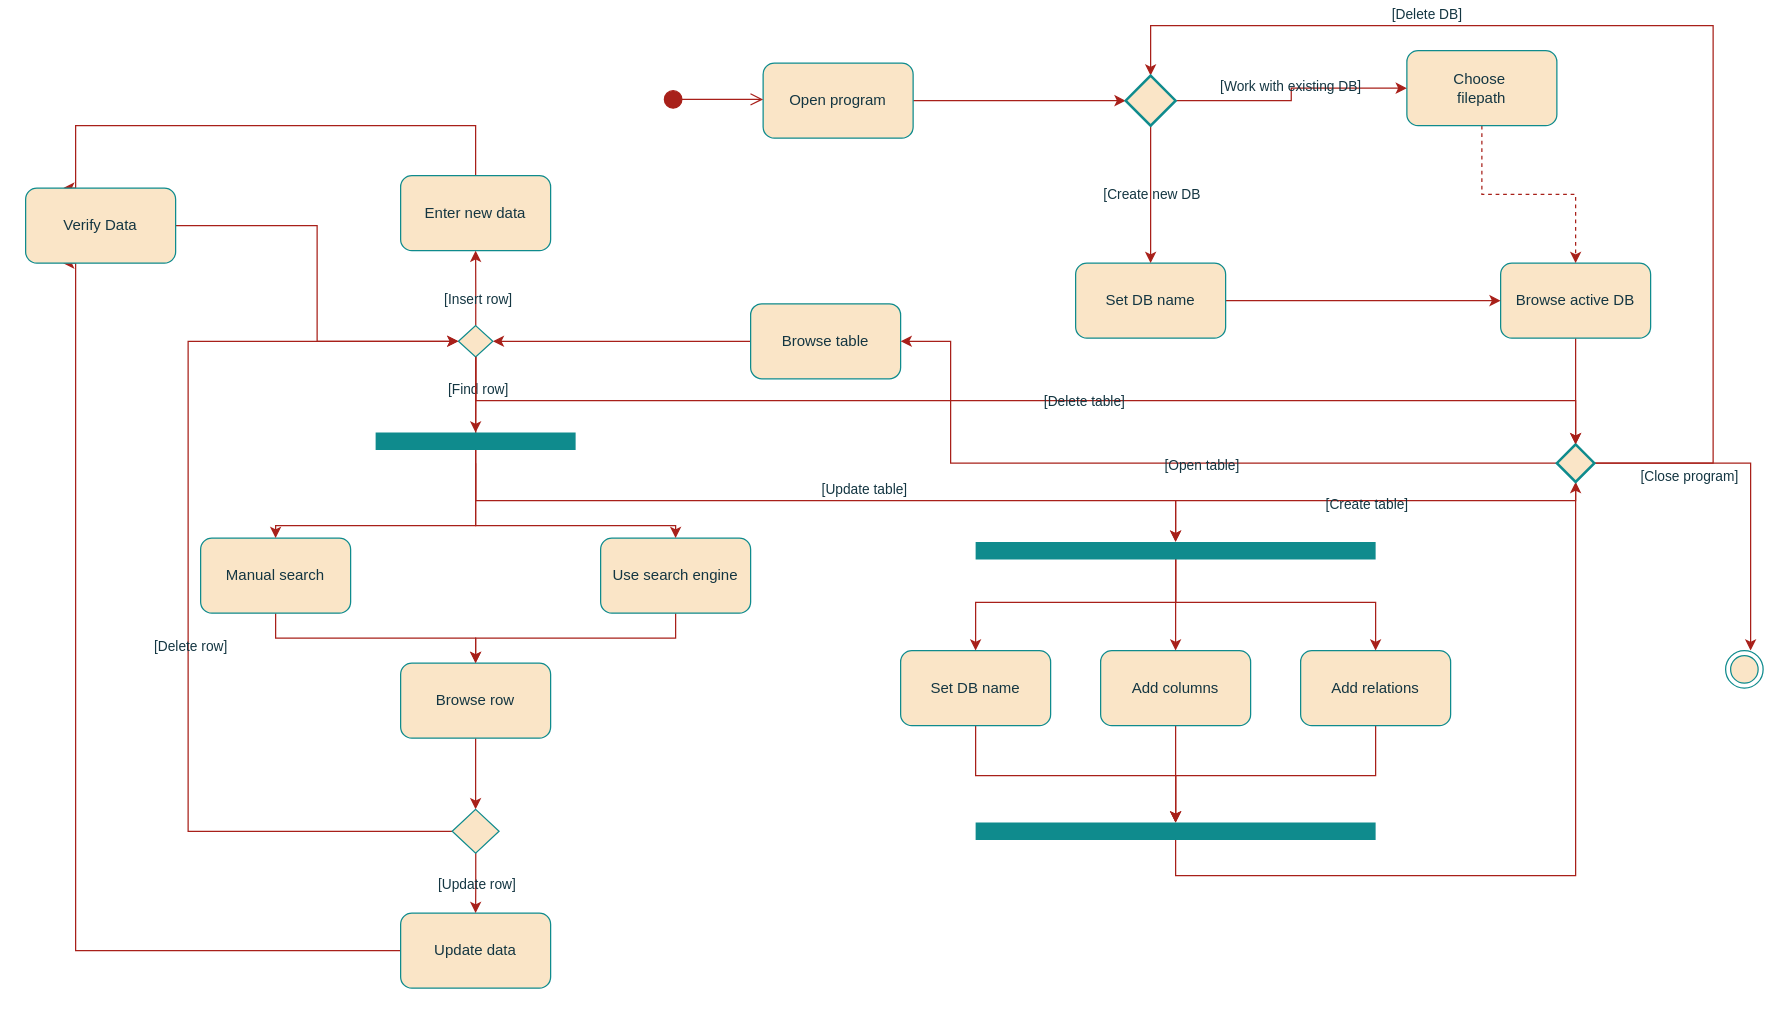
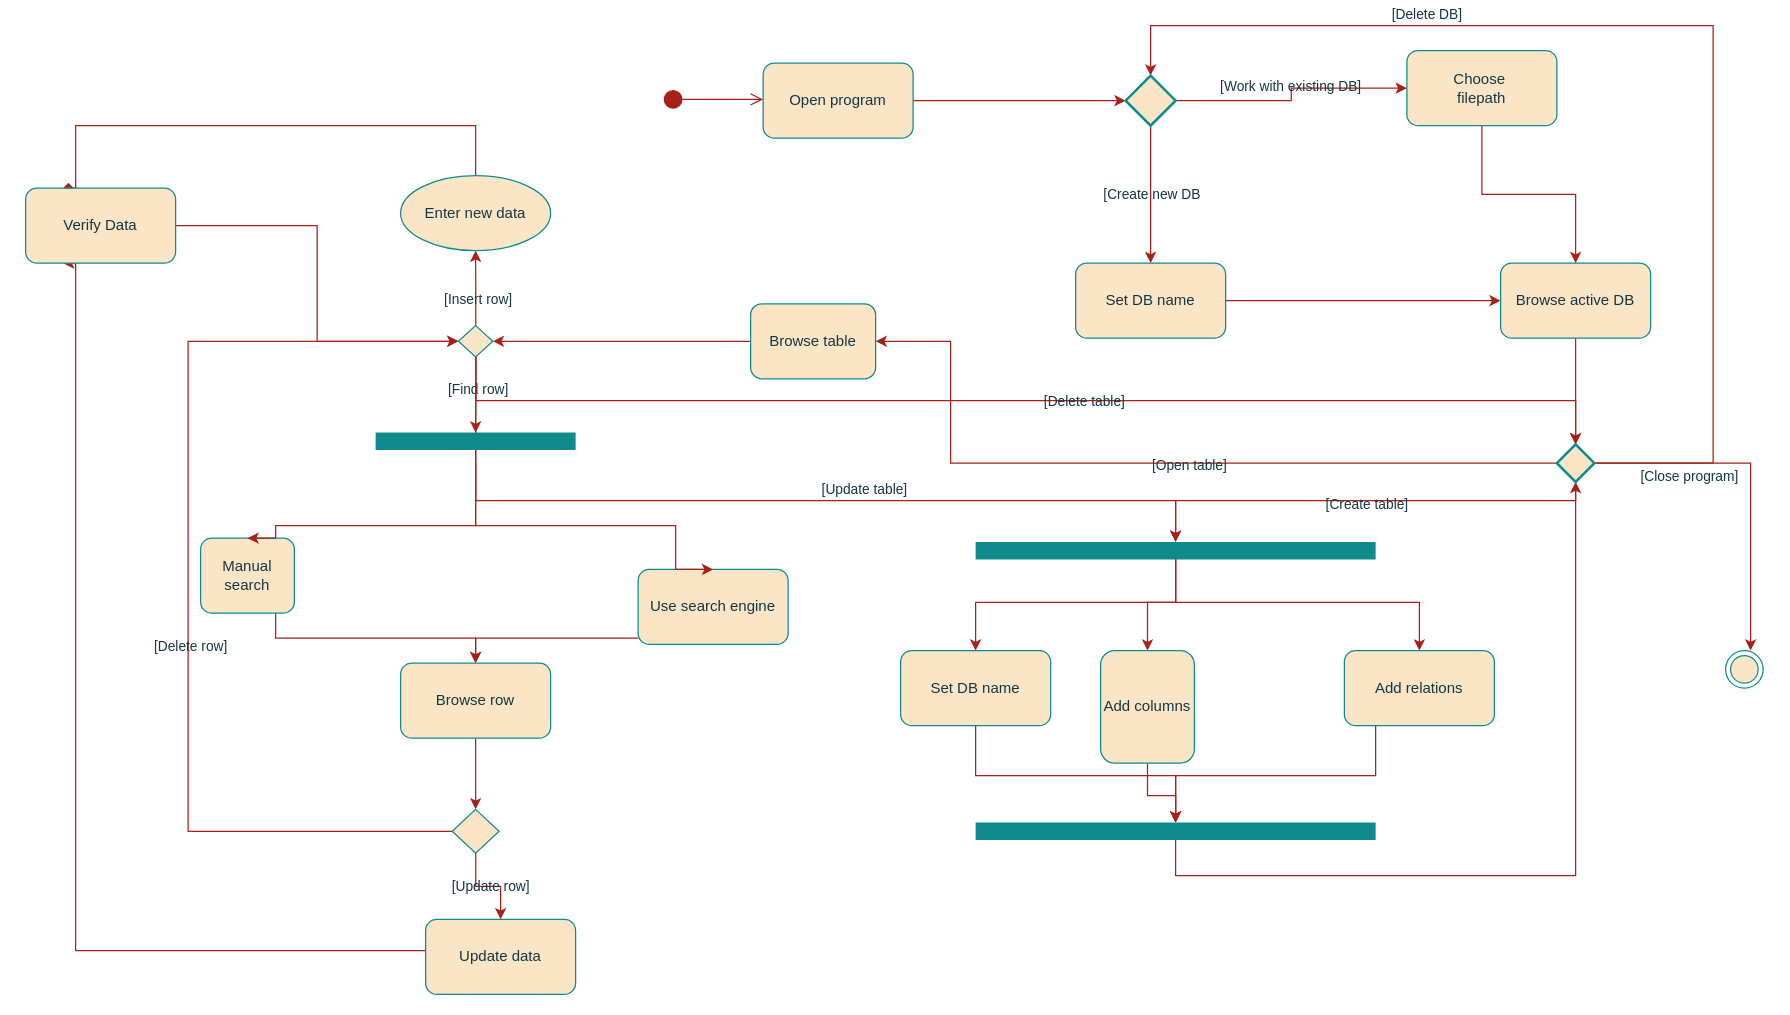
edge "Enter new data" -> "Verify Data": arrowhead classic -> diamond
edge "Choose filepath" -> "Browse active DB": style dashed -> solid
node "Enter new data": shape rounded rectangle -> ellipse
node "Browse table": size 150x75 -> 125x75
node "Manual search": size 150x75 -> 94x75
node "Use search engine": moved (676, 576) -> (713, 607)
node "Add columns": size 150x75 -> 94x113
node "Add relations": moved (1376, 688) -> (1419, 688)
node "Update data": moved (476, 951) -> (501, 957)
